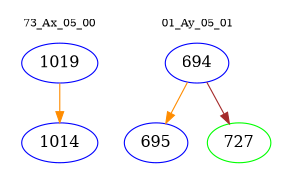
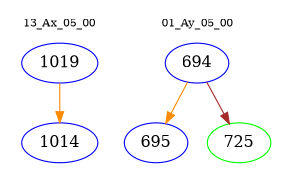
cluster "73_Ax_05_00": label "73_Ax_05_00" -> "13_Ax_05_00"
cluster "01_Ay_05_01": label "01_Ay_05_01" -> "01_Ay_05_00"
node "727": label "727" -> "725"
